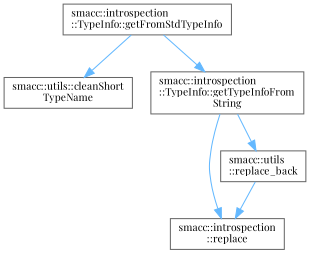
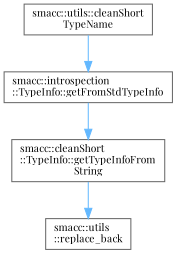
edge "smacc::introspection ::TypeInfo::getFromStdTypeInfo" -> "smacc::utils::cleanShort TypeName": reversed
node "smacc::introspection ::TypeInfo::getTypeInfoFrom String": label "smacc::introspection ::TypeInfo::getTypeInfoFrom String" -> "smacc::cleanShort ::TypeInfo::getTypeInfoFrom String"
node "smacc::introspection ::replace": removed
